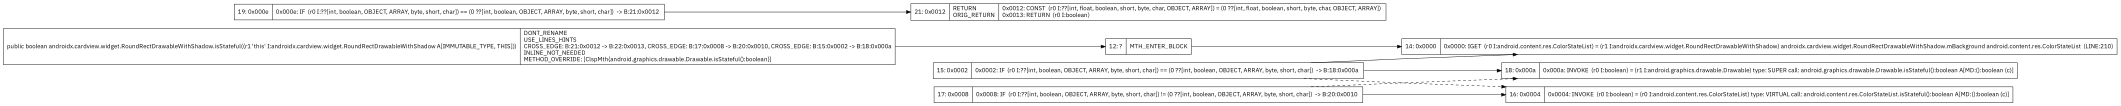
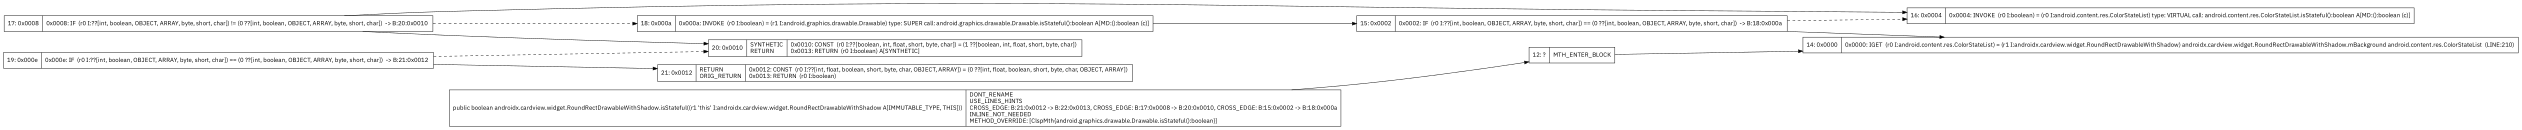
node "20: 0x0010": added
edge "15: 0x0002" -> "18: 0x000a": reversed
